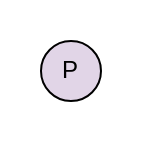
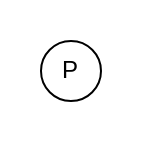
node "P": fillcolor #e1d5e7 -> #ffffff
